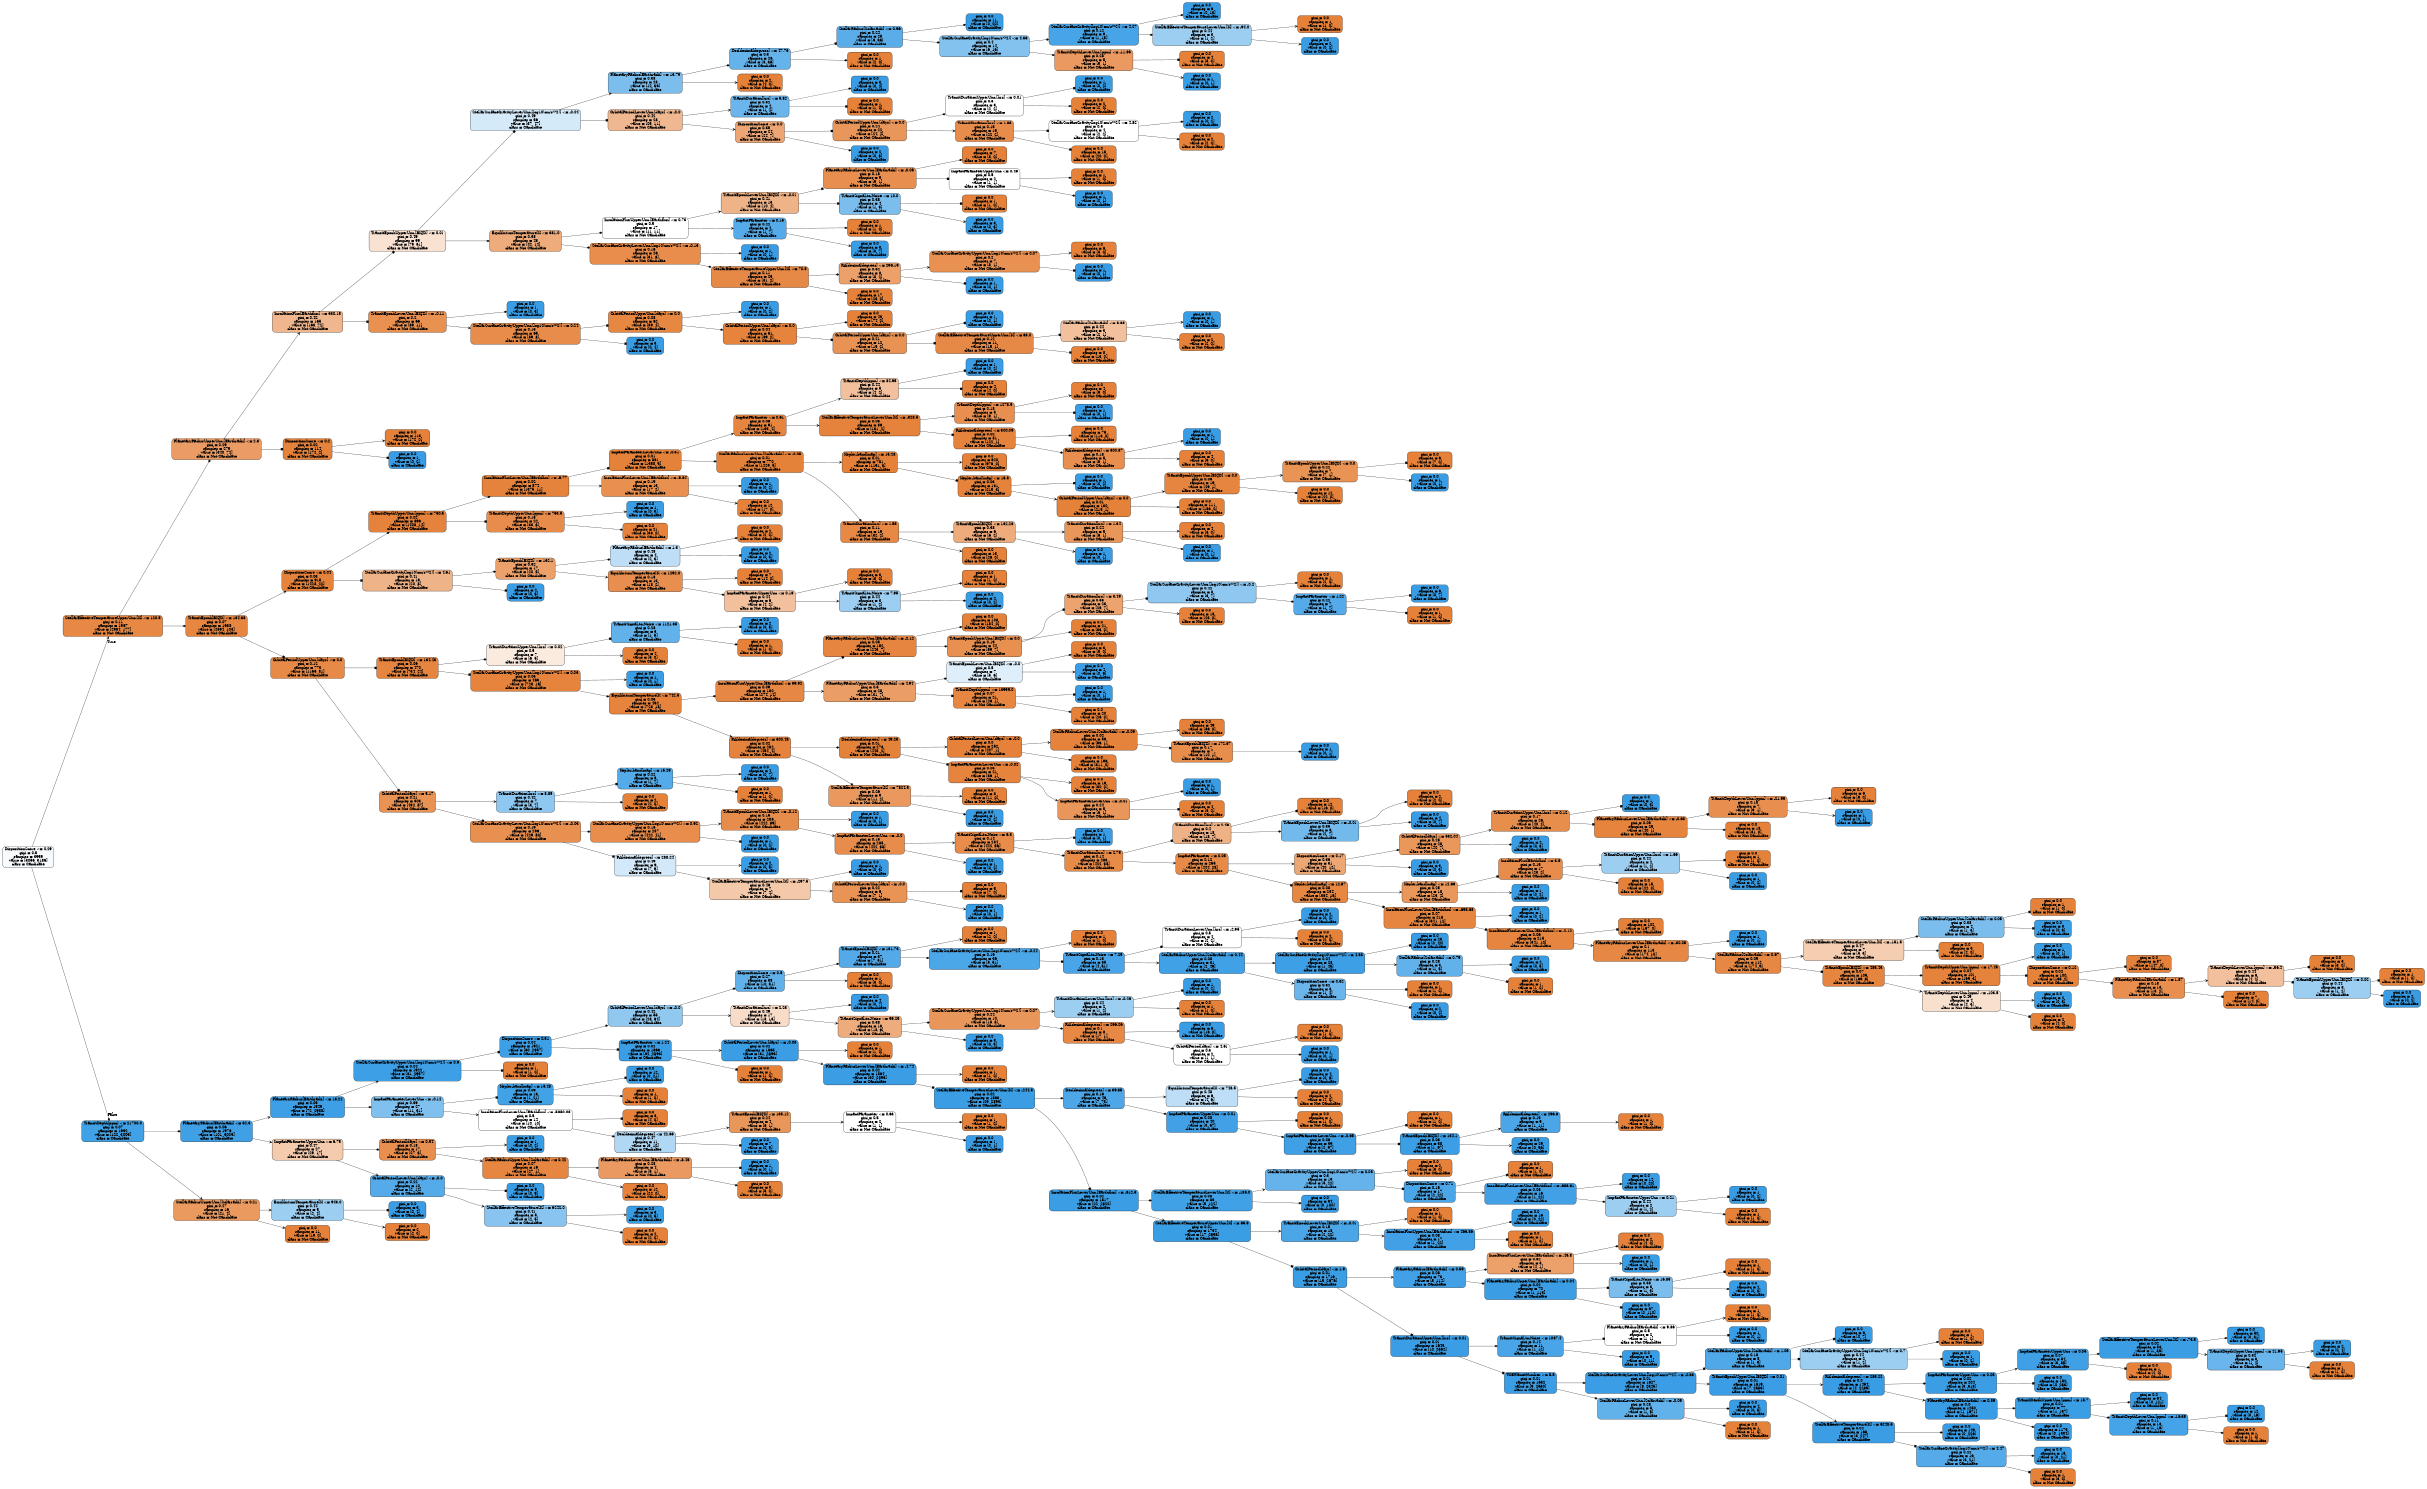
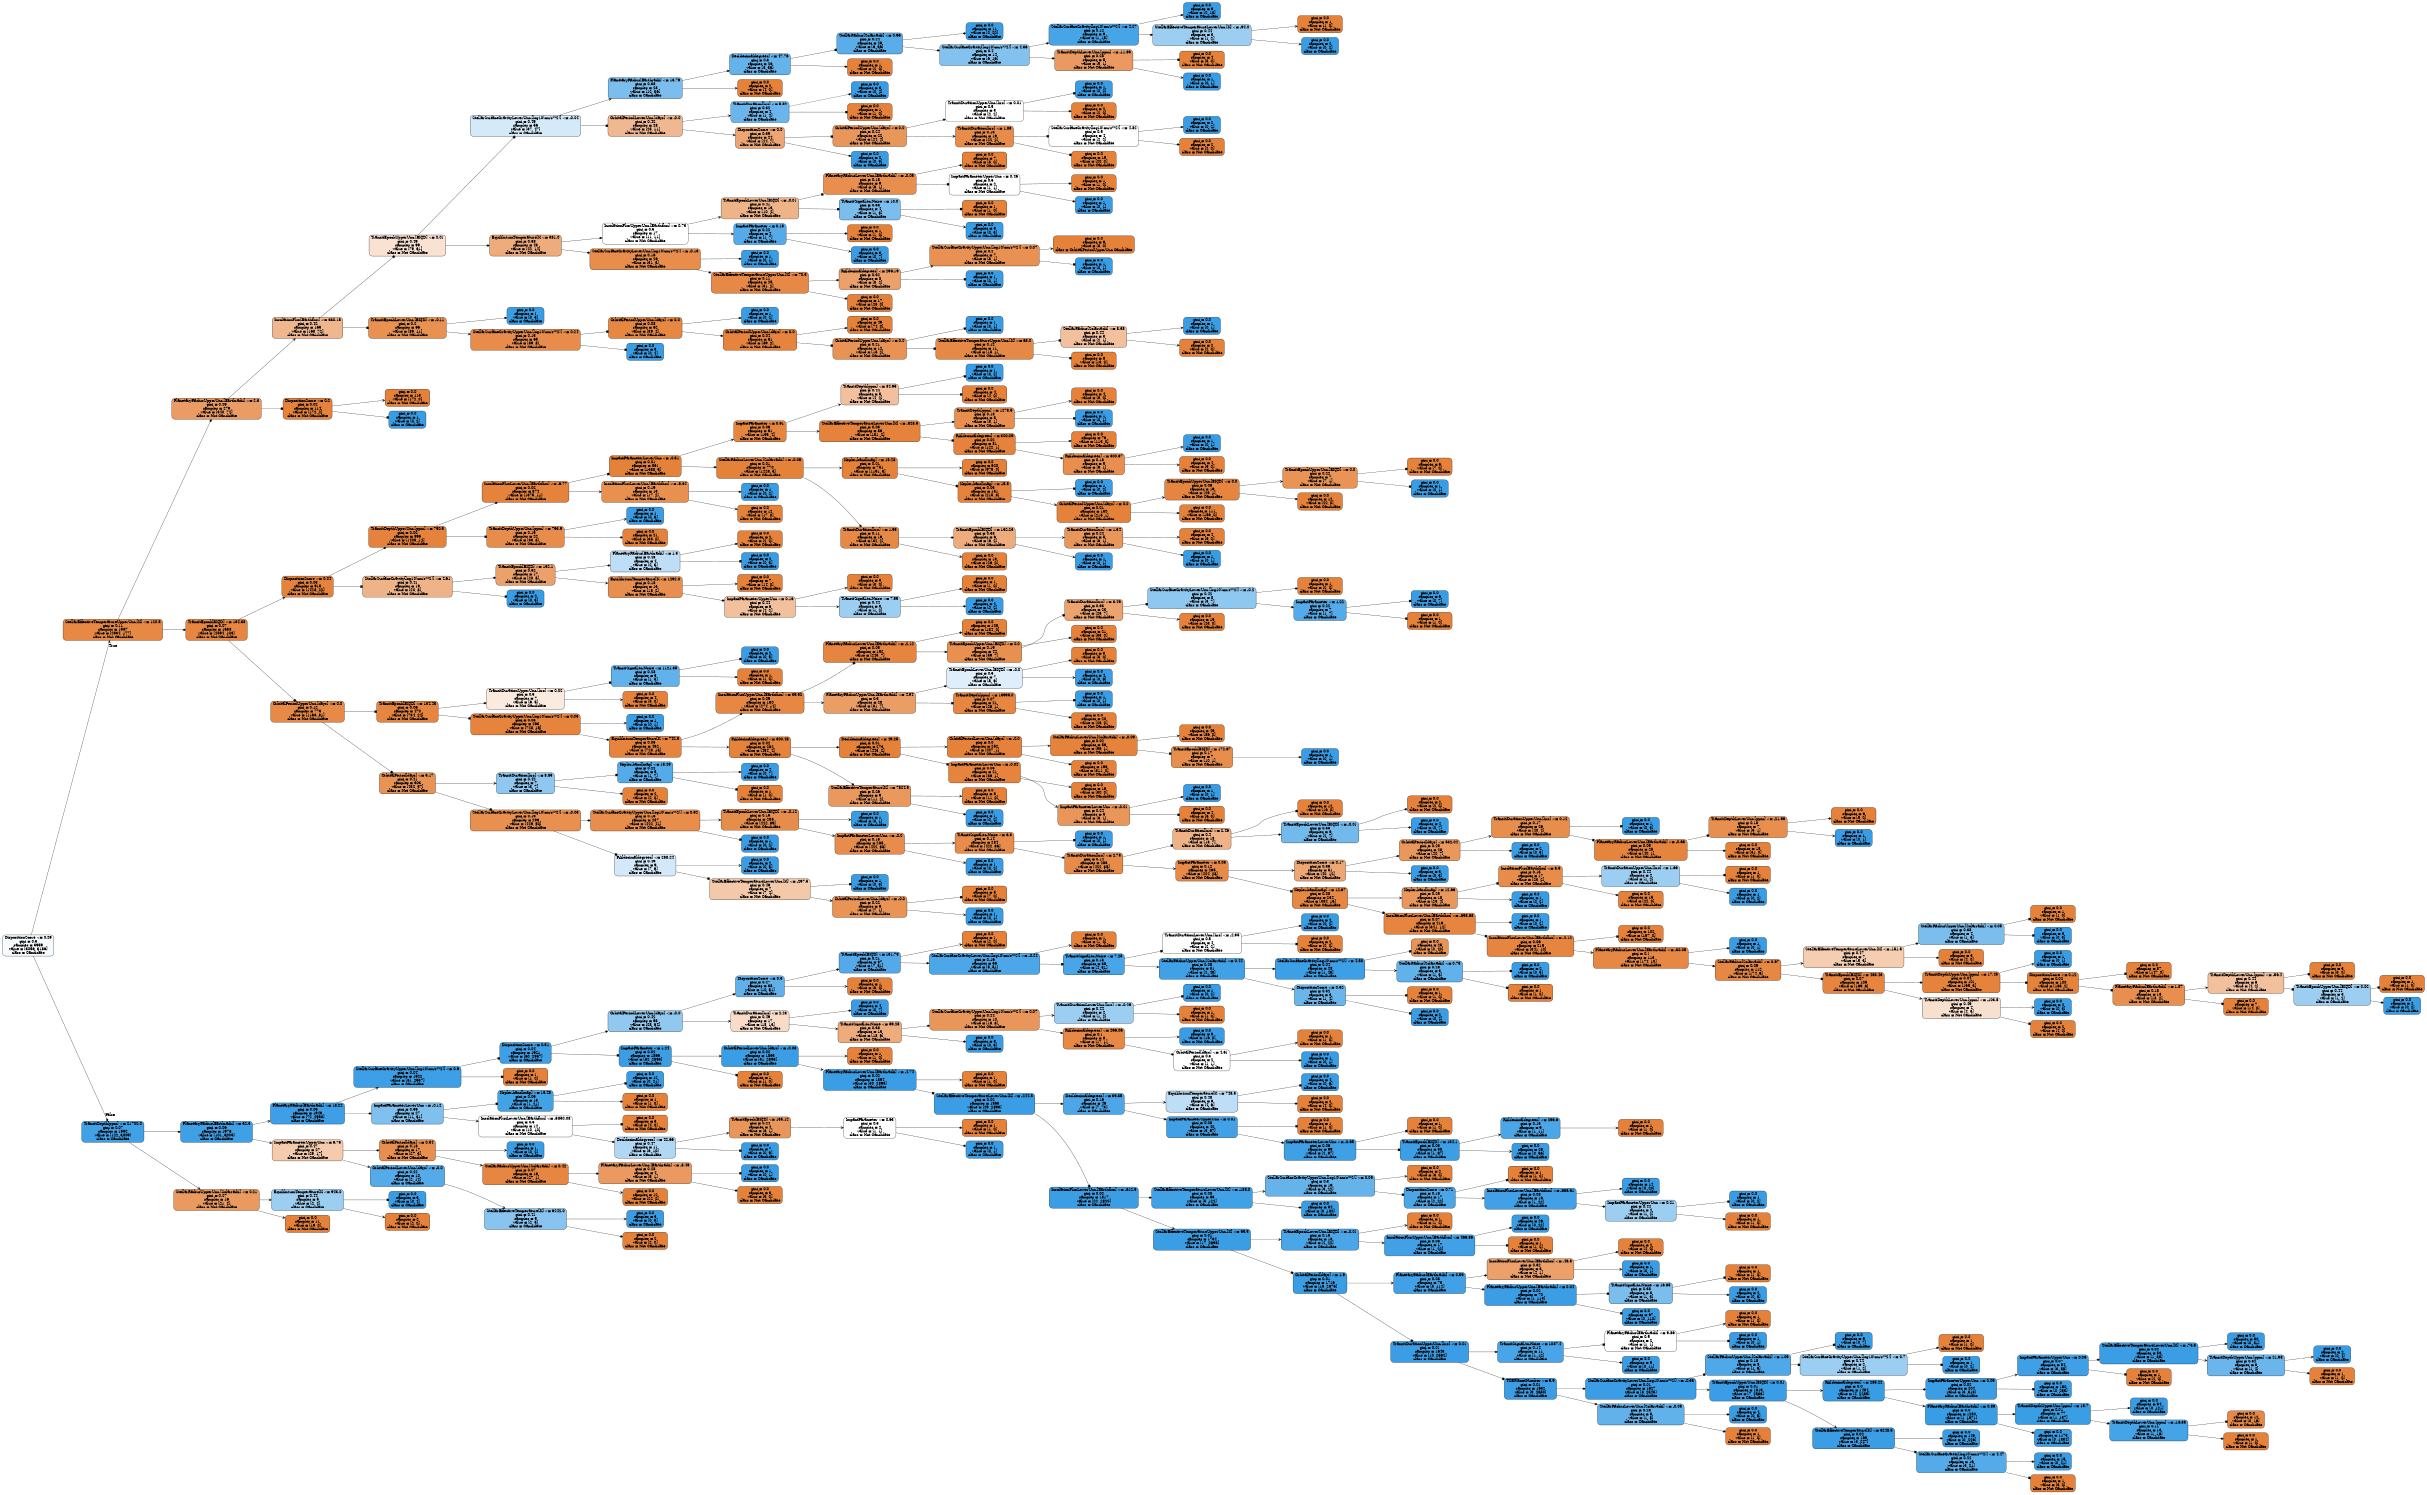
node "gini = 0.0 samples = 6 value = [8, 0] class = Not Candidate": label "gini = 0.0 samples = 6 value = [8, 0] class = Not Candidate" -> "gini = 0.0 samples = 6 value = [8, 0] class = OrbitalPeriodUpperUnc Candidate"
node "gini = 0.0 samples = 25 value = [0, 40] class = Candidate": fillcolor #399de5 -> #e99355
node "gini = 0.0 samples = 5 value = [0, 9] class = Candidate": removed
node "gini = 0.0 samples = 16 value = [0, 22] class = Candidate": label "gini = 0.0 samples = 16 value = [0, 22] class = Candidate" -> "gini = 0.0 samples = 26 value = [0, 22] class = Candidate"
node "gini = 0.0 samples = 12 value = [0, 16] class = Candidate": fillcolor #399de5 -> #e78945
